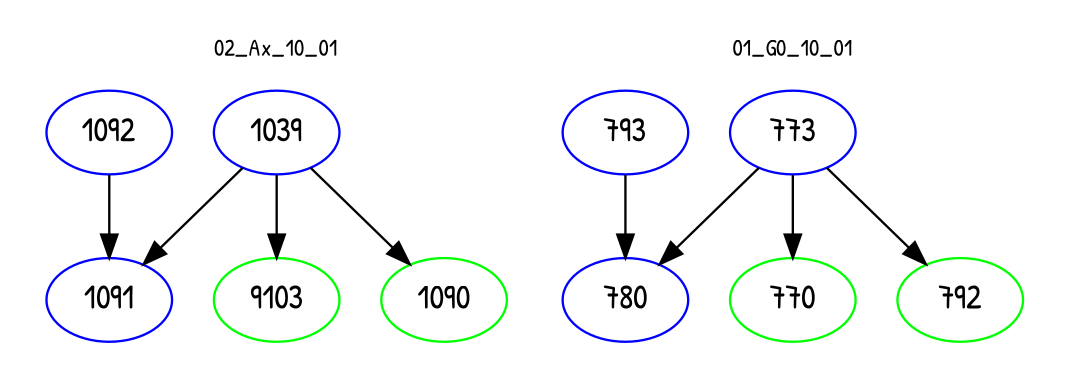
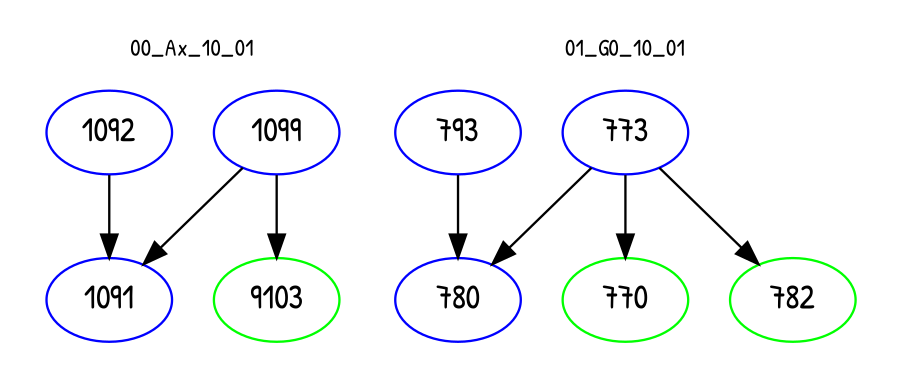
cluster "02_Ax_10_01": label "02_Ax_10_01" -> "00_Ax_10_01"
node "1039": label "1039" -> "1099"
node "1090": removed
node "792": label "792" -> "782"
